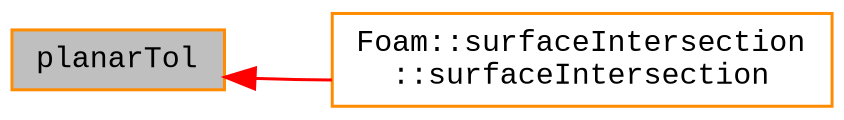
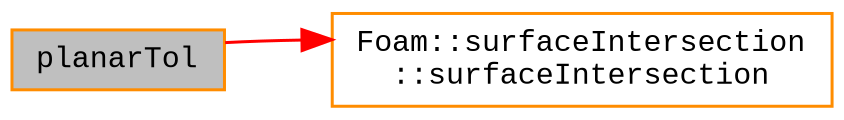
edge "Foam::surfaceIntersection ::surfaceIntersection" -> "planarTol": reversed
